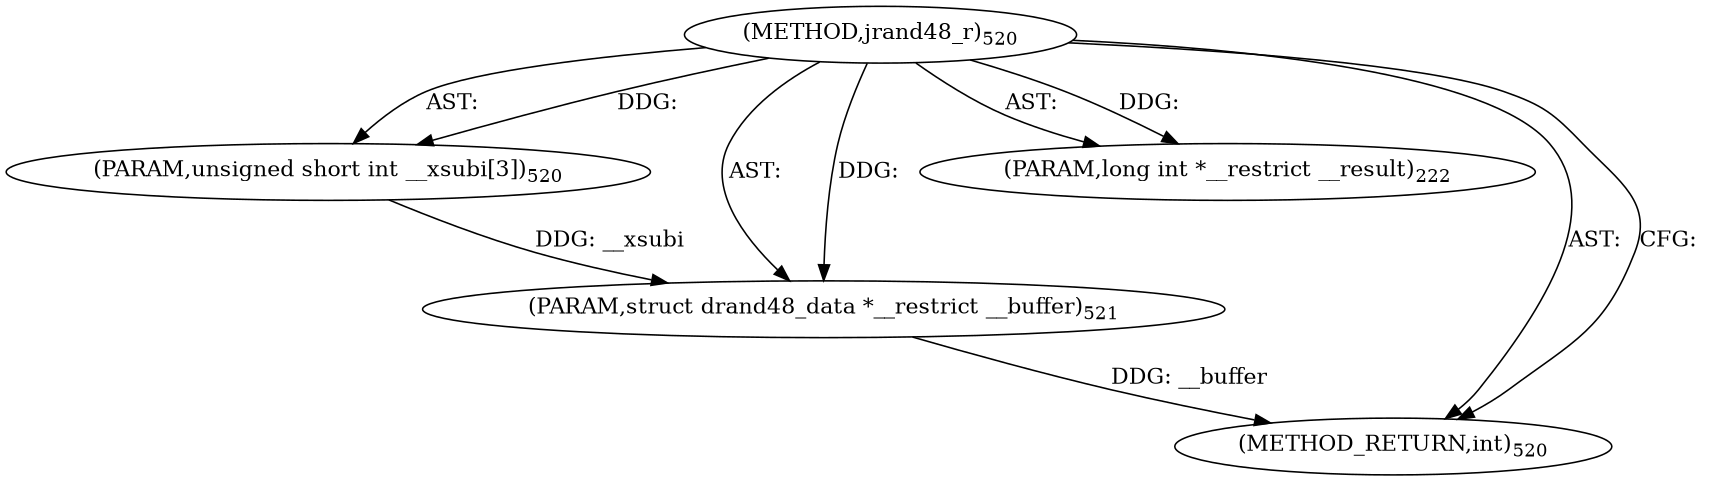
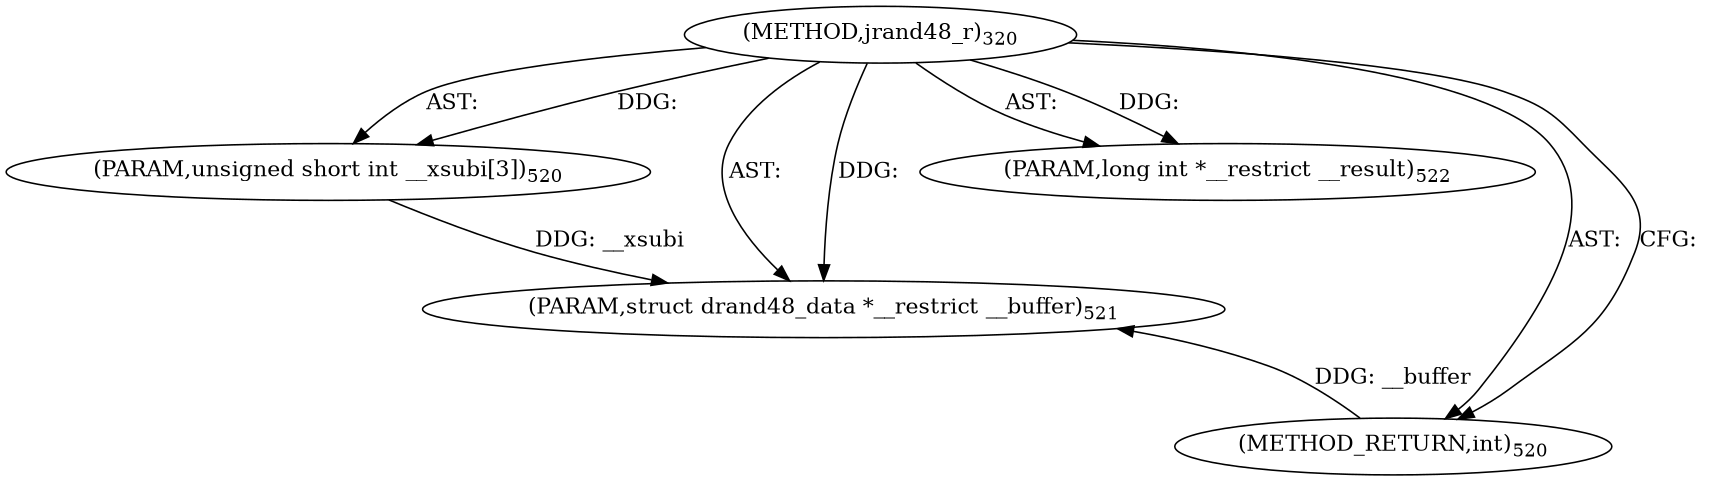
node "(METHOD,jrand48_r)": text "520" -> "320"
node "(PARAM,long int *__restrict __result)": text "222" -> "522"
edge "(PARAM,struct drand48_data *__restrict __buffer)" -> "(METHOD_RETURN,int)": reversed
